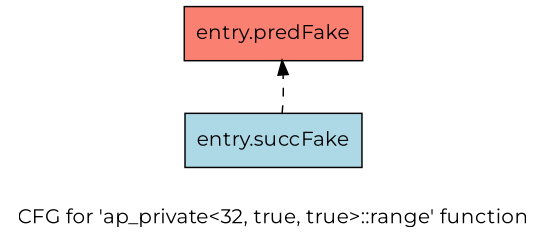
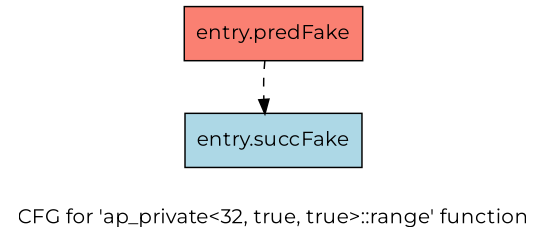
edge "entry.succFake" -> "entry.predFake": reversed
